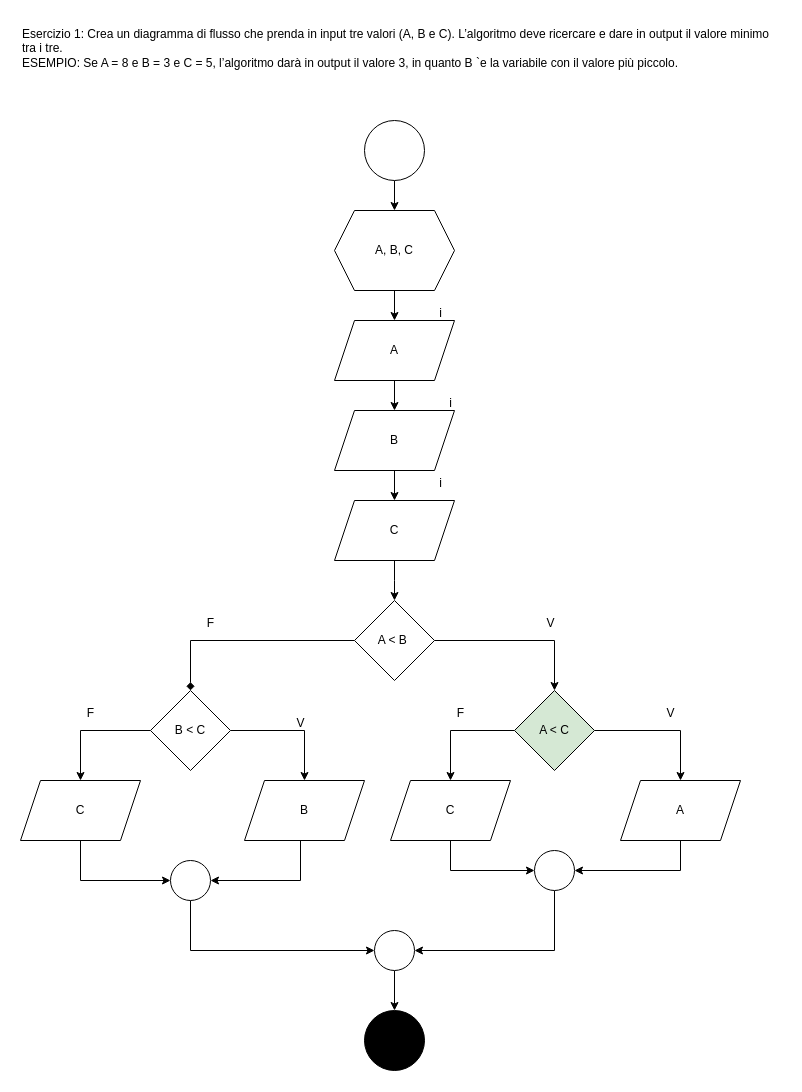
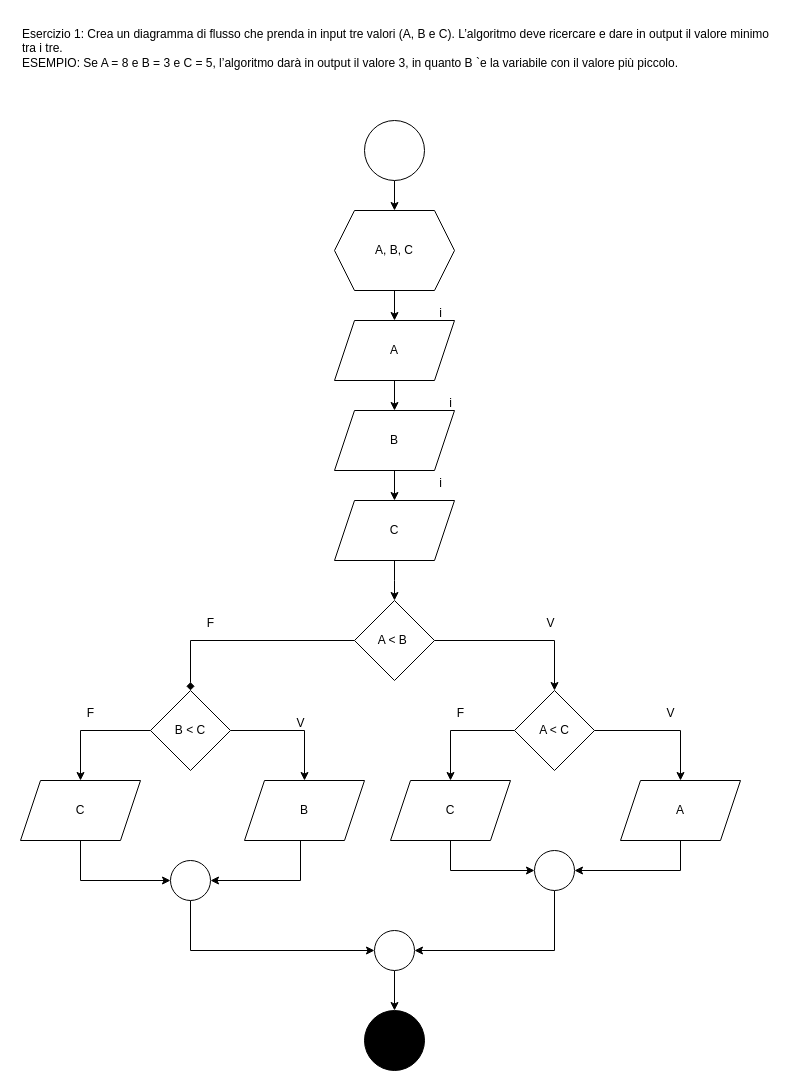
node "A < C": fillcolor #d5e8d4 -> #ffffff
